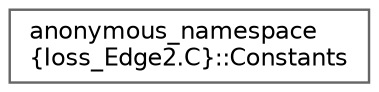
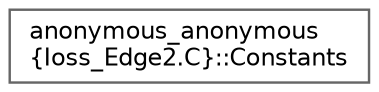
node "anonymous_namespace {Ioss_Edge2.C}::Constants": label "anonymous_namespace {Ioss_Edge2.C}::Constants" -> "anonymous_anonymous {Ioss_Edge2.C}::Constants"
